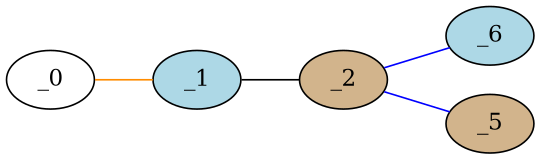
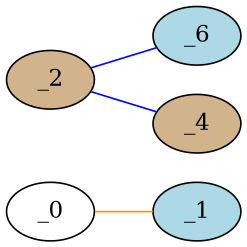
edge "_1" -- "_2": removed
node "_5": label "_5" -> "_4"
